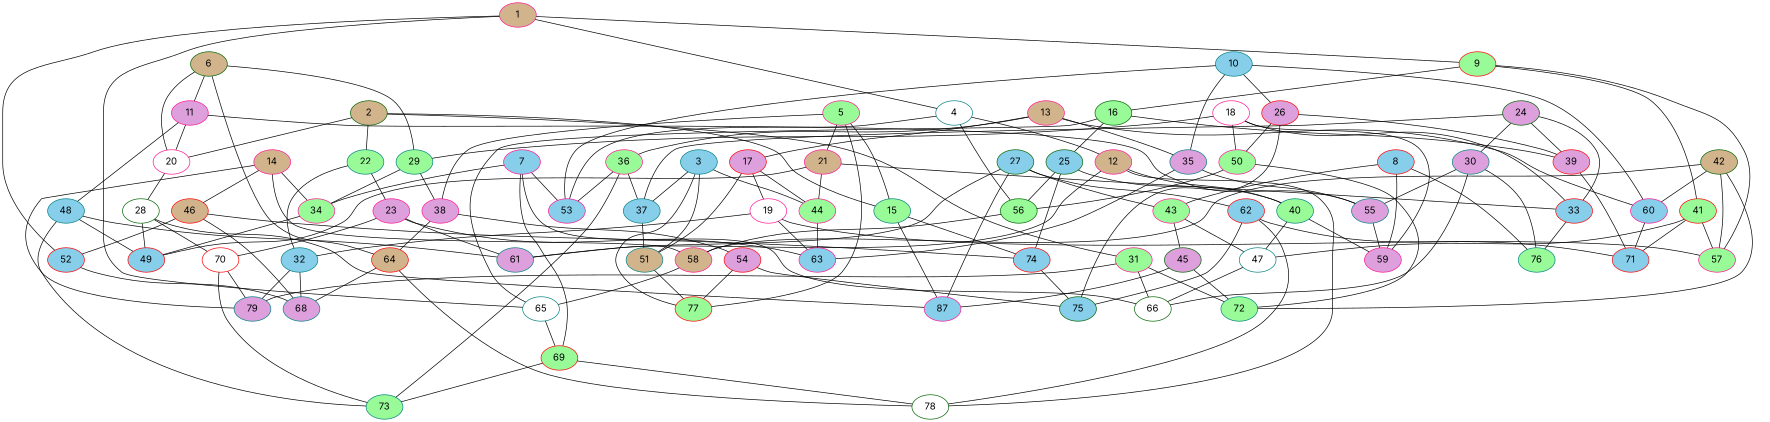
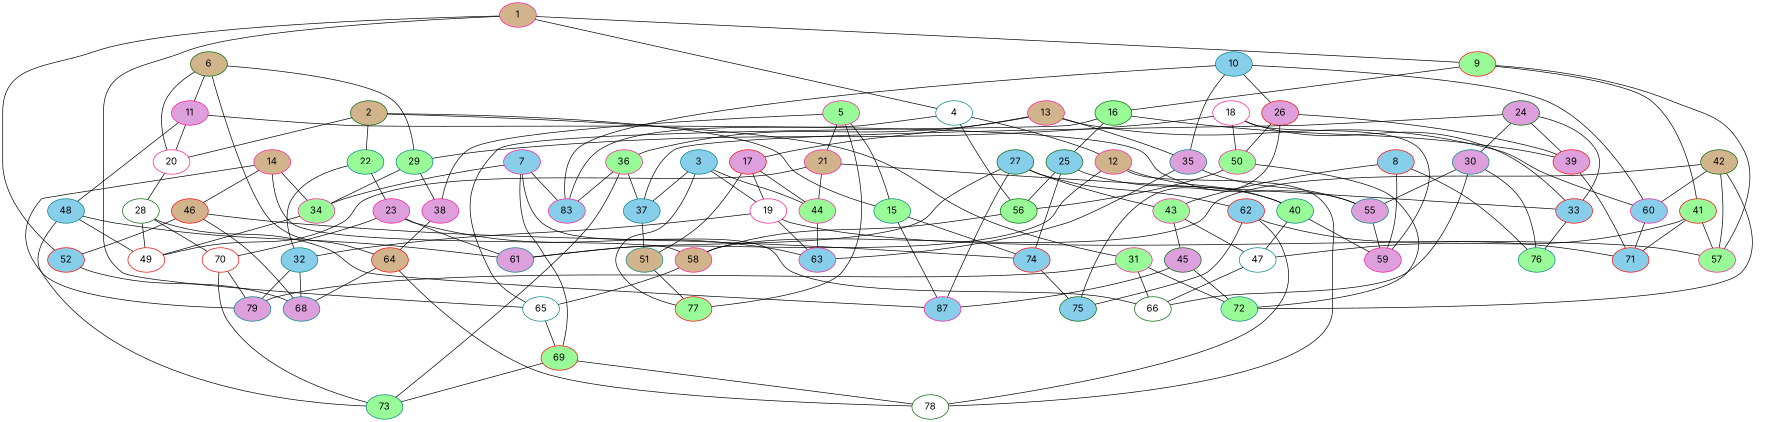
node "53": label "53" -> "83"
edge "3" -- "51": now "3" -- "19"
node "49": fillcolor skyblue -> white
node "54": removed
